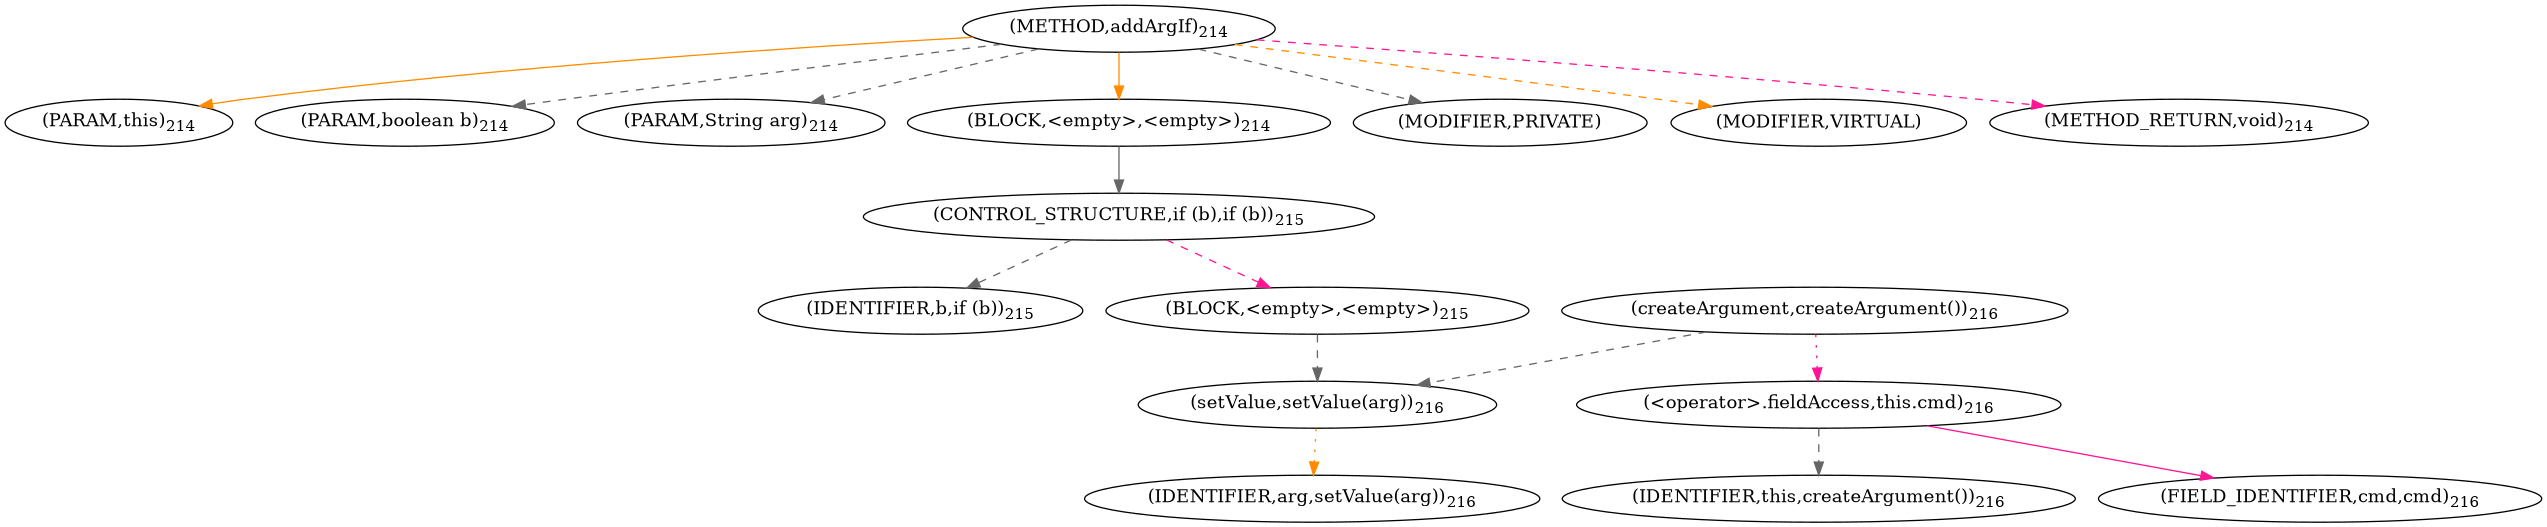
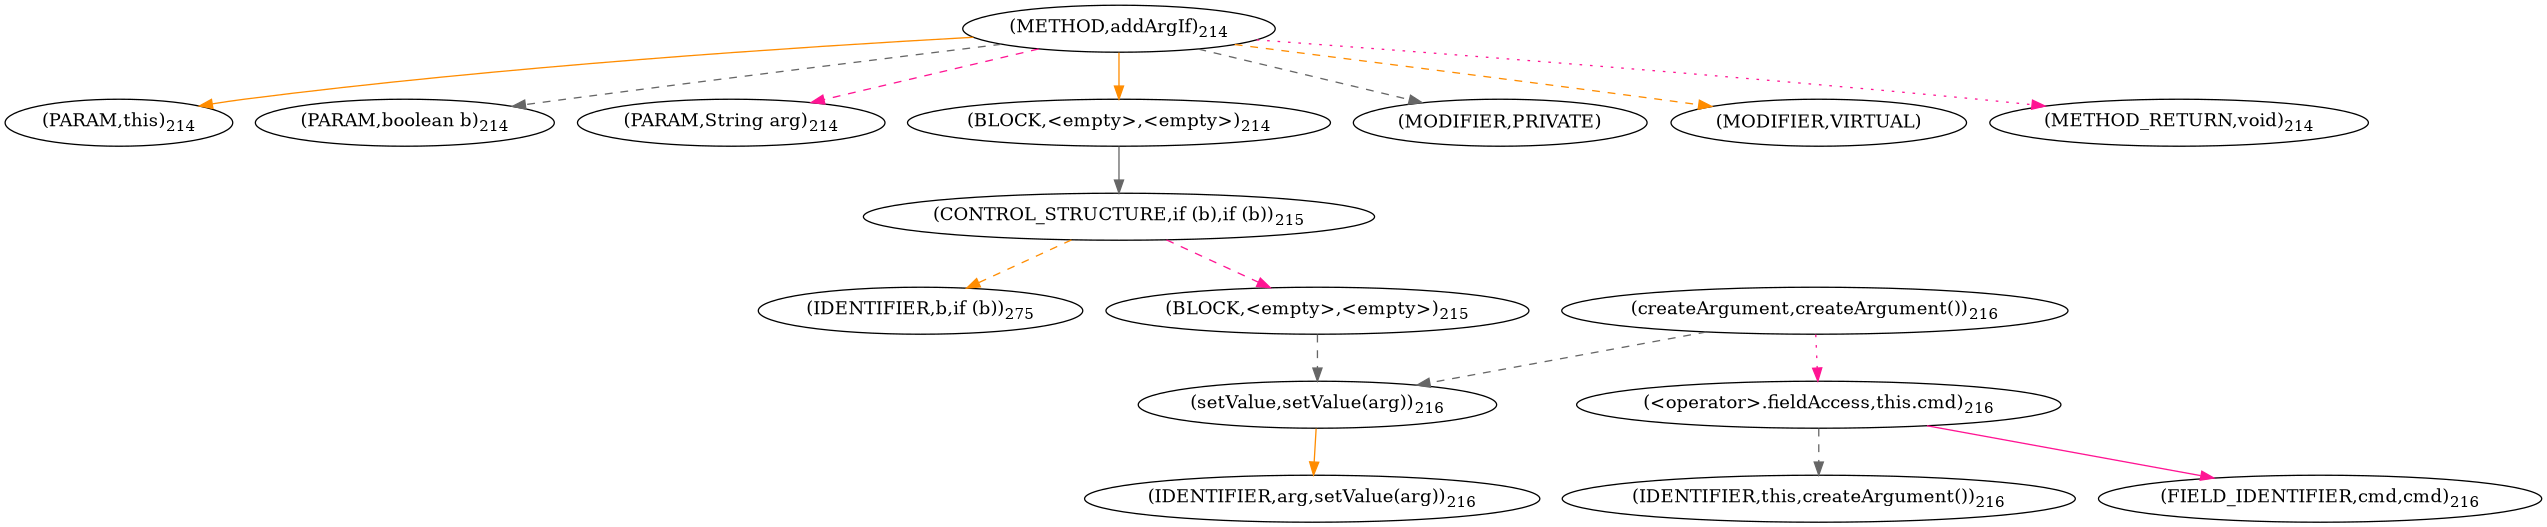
edge "(METHOD,addArgIf)" -> "(METHOD_RETURN,void)": style dashed -> dotted
edge "(METHOD,addArgIf)" -> "(PARAM,String arg)": color gray40 -> deeppink
edge "(CONTROL_STRUCTURE,if (b),if (b))" -> "(IDENTIFIER,b,if (b))": color gray40 -> darkorange
node "(IDENTIFIER,b,if (b))": text "215" -> "275"
edge "(setValue,setValue(arg))" -> "(IDENTIFIER,arg,setValue(arg))": style dotted -> solid
